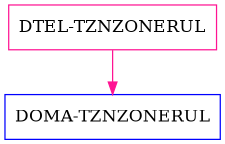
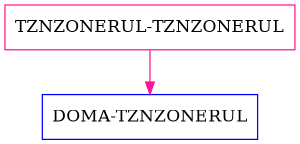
node "DTEL-TZNZONERUL": label "DTEL-TZNZONERUL" -> "TZNZONERUL-TZNZONERUL"
